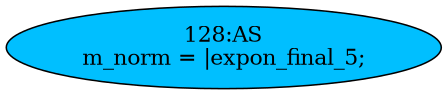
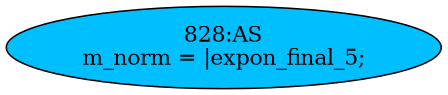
node "128:AS m_norm = |expon_final_5;": label "128:AS m_norm = |expon_final_5;" -> "828:AS m_norm = |expon_final_5;"
